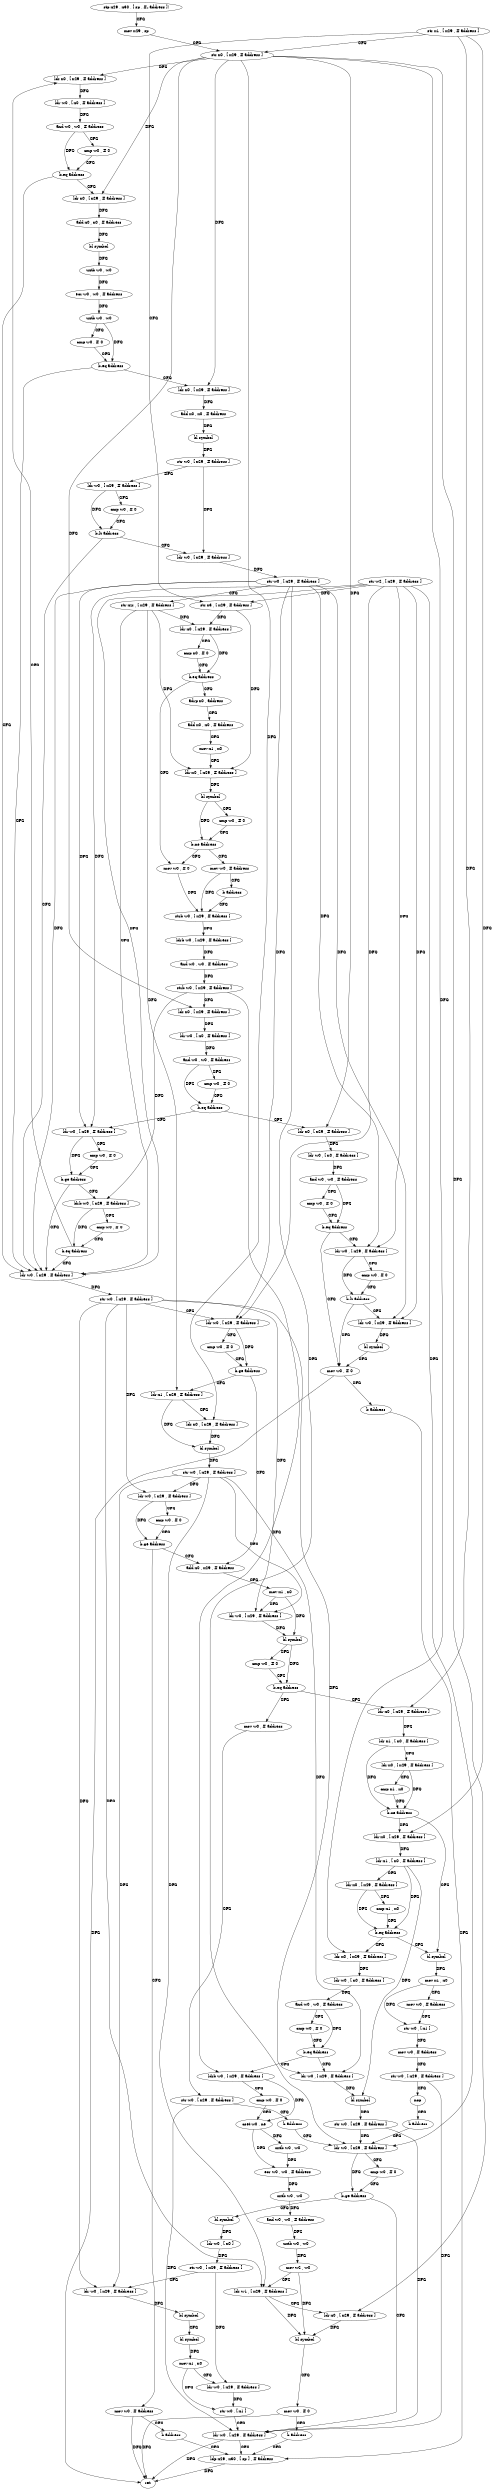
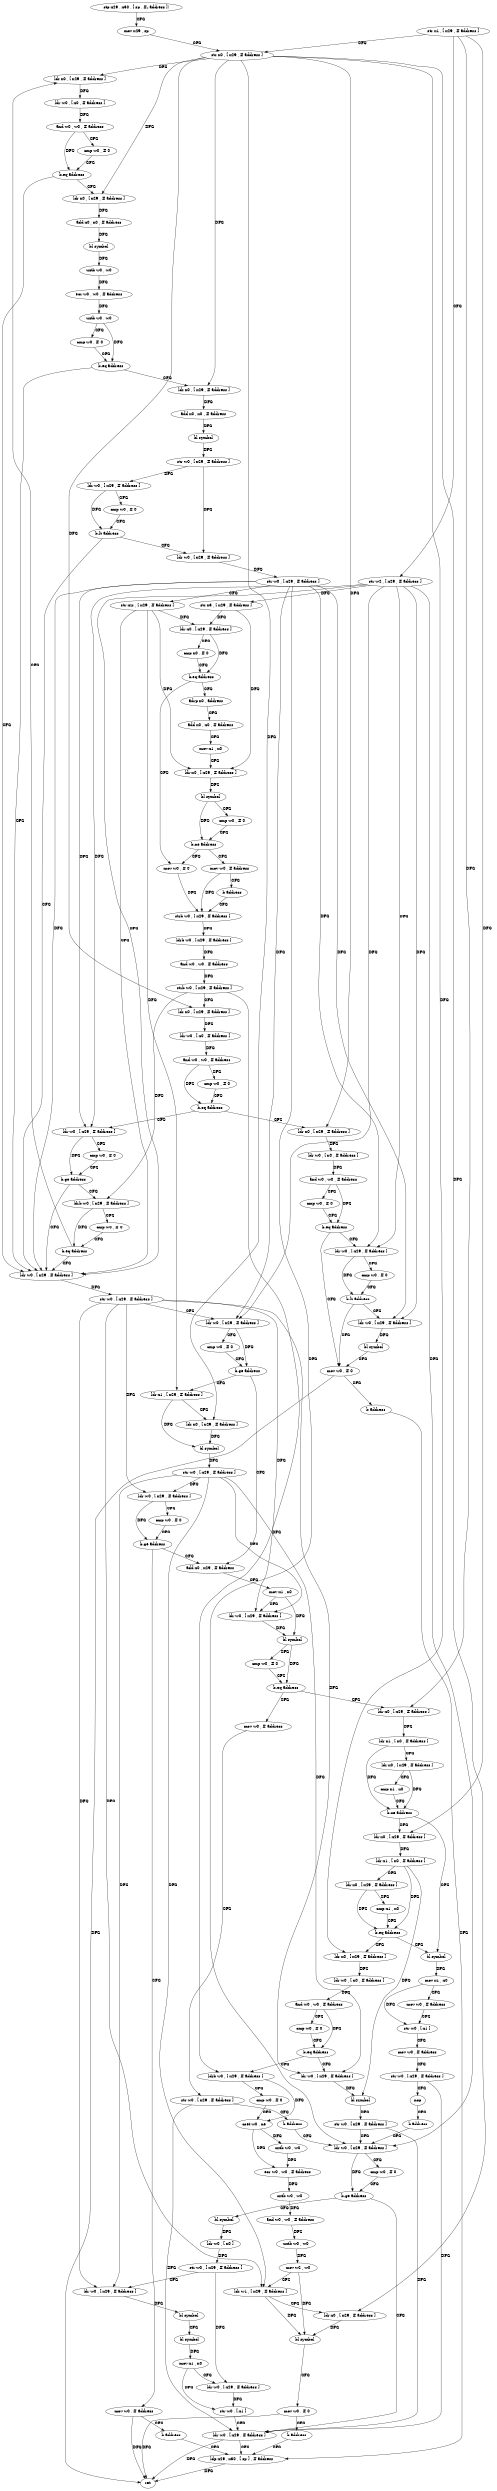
edge "str x1 , [ x29 , # address ]" -> "str x3 , [ x29 , # address ]": now "str x1 , [ x29 , # address ]" -> "str w2 , [ x29 , # address ]"
